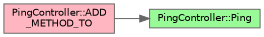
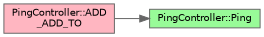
node "PingController::ADD _METHOD_TO": label "PingController::ADD _METHOD_TO" -> "PingController::ADD _ADD_TO"
